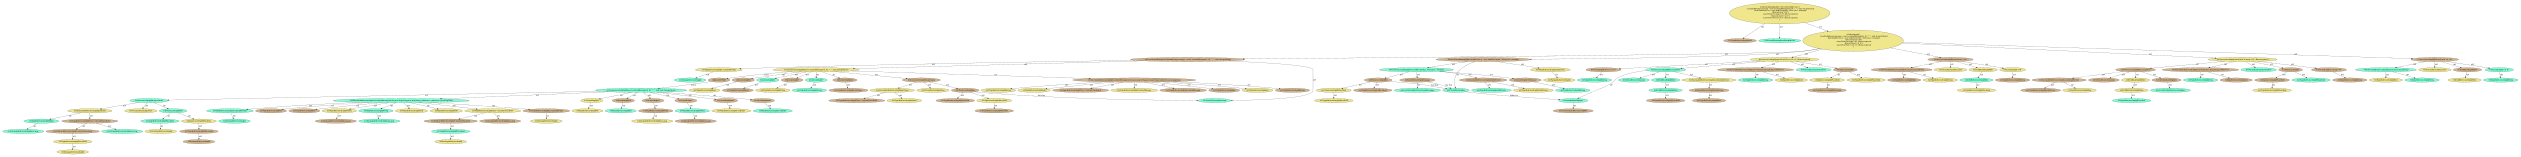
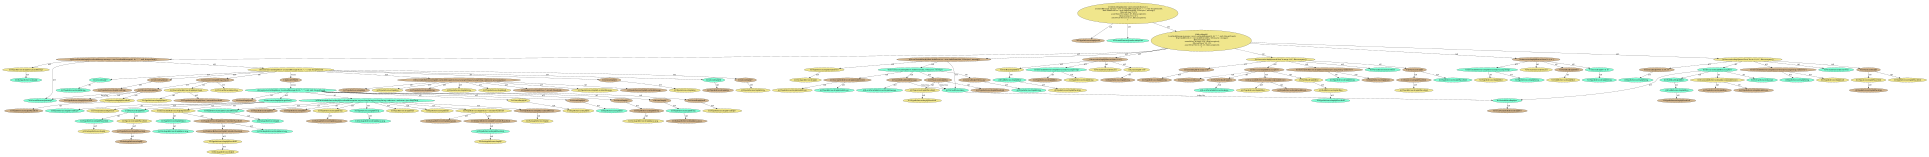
node "5:CtExecutableReferenceImpl@setLines(java.lang.String)": fillcolor tan -> aquamarine
edge "8:CtTypeReferenceImpl@AuditEvent" -> "8:CtTypeReferenceImpl@filter": now "8:CtExecutableReferenceImpl@accept(AuditEvent)" -> "8:CtTypeReferenceImpl@filter"
